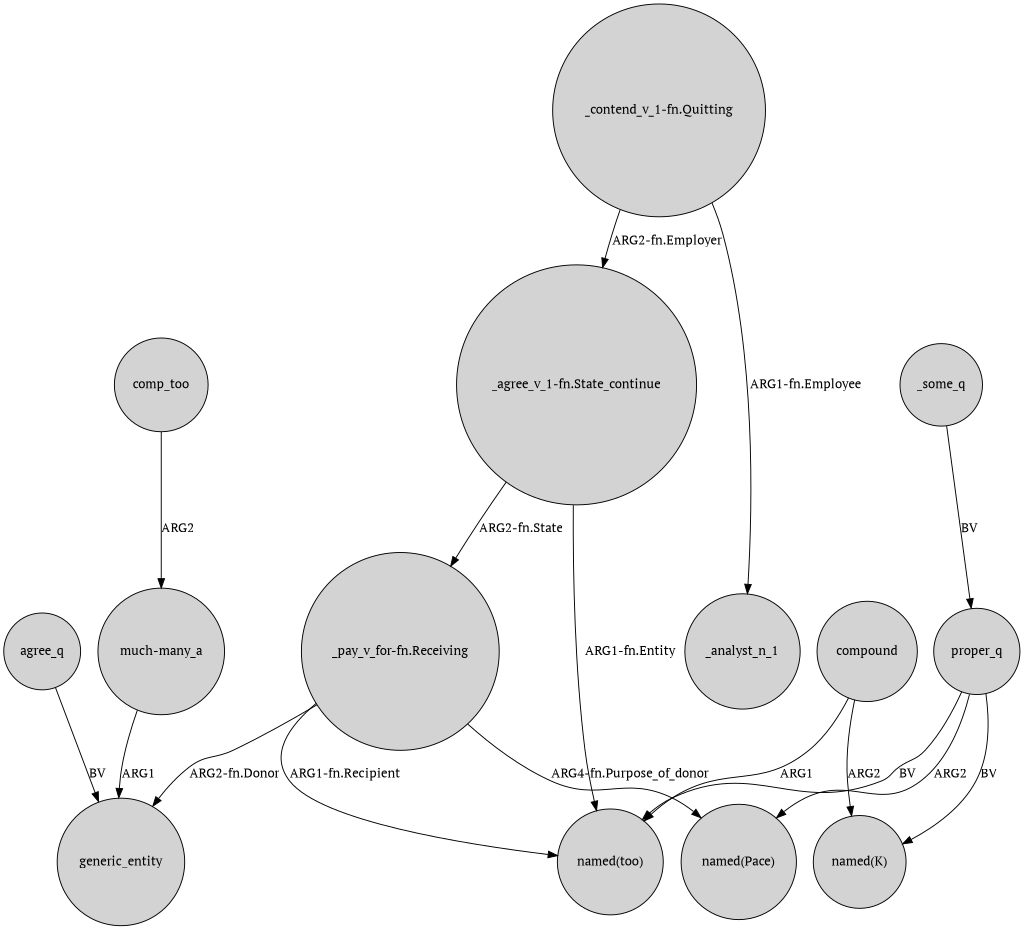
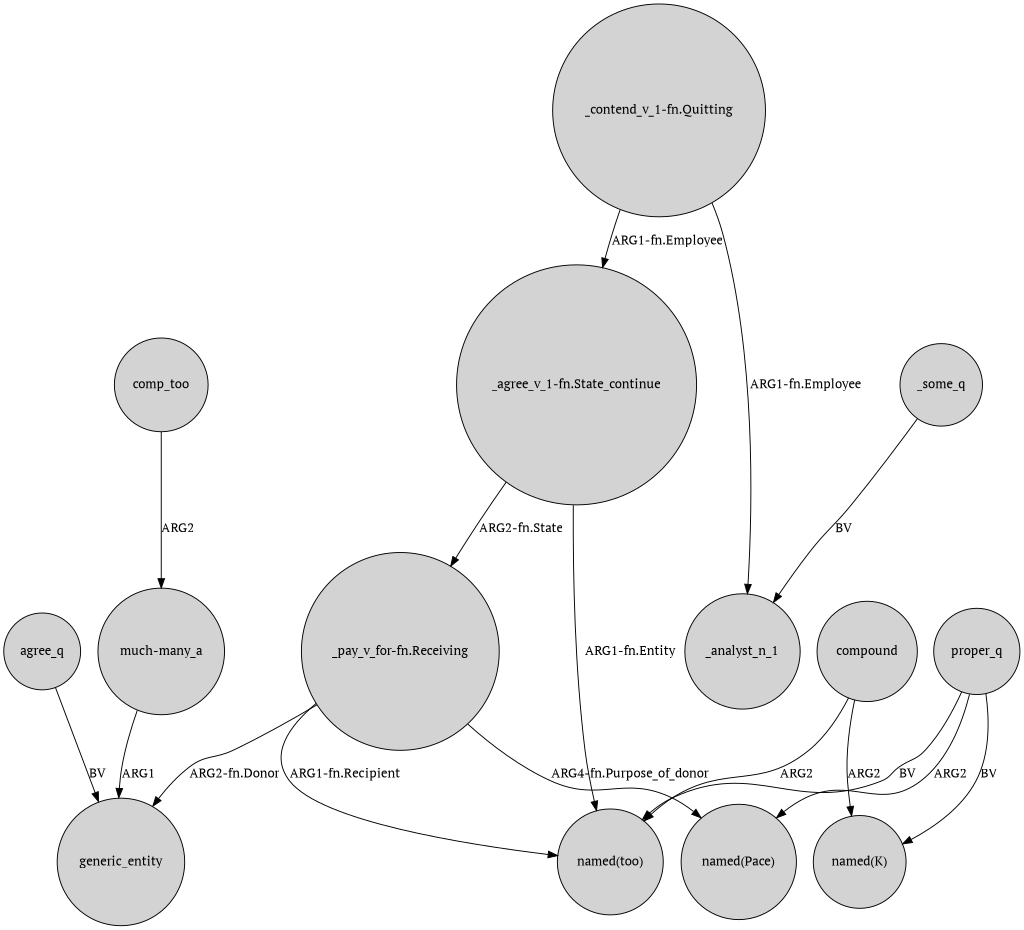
edge "_contend_v_1-fn.Quitting" -> "_agree_v_1-fn.State_continue": label "ARG2-fn.Employer" -> "ARG1-fn.Employee"
edge "_some_q" -> "proper_q": now "_some_q" -> "_analyst_n_1"
edge "compound" -> "named(too)": label "ARG1" -> "ARG2"
